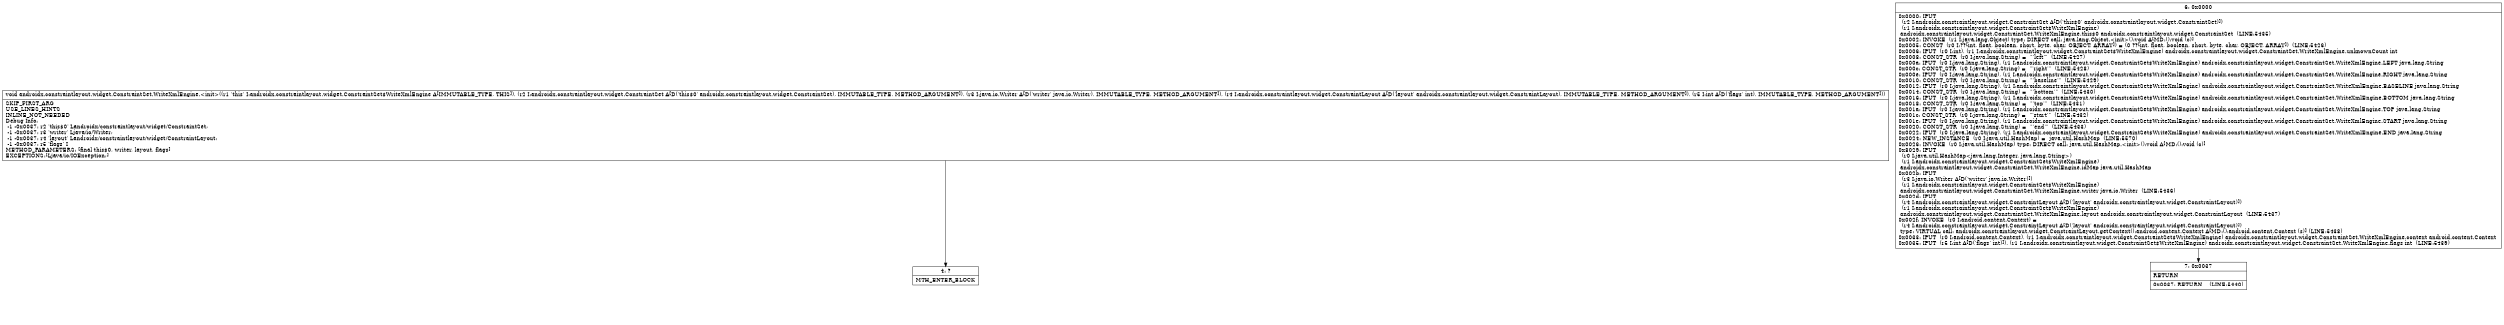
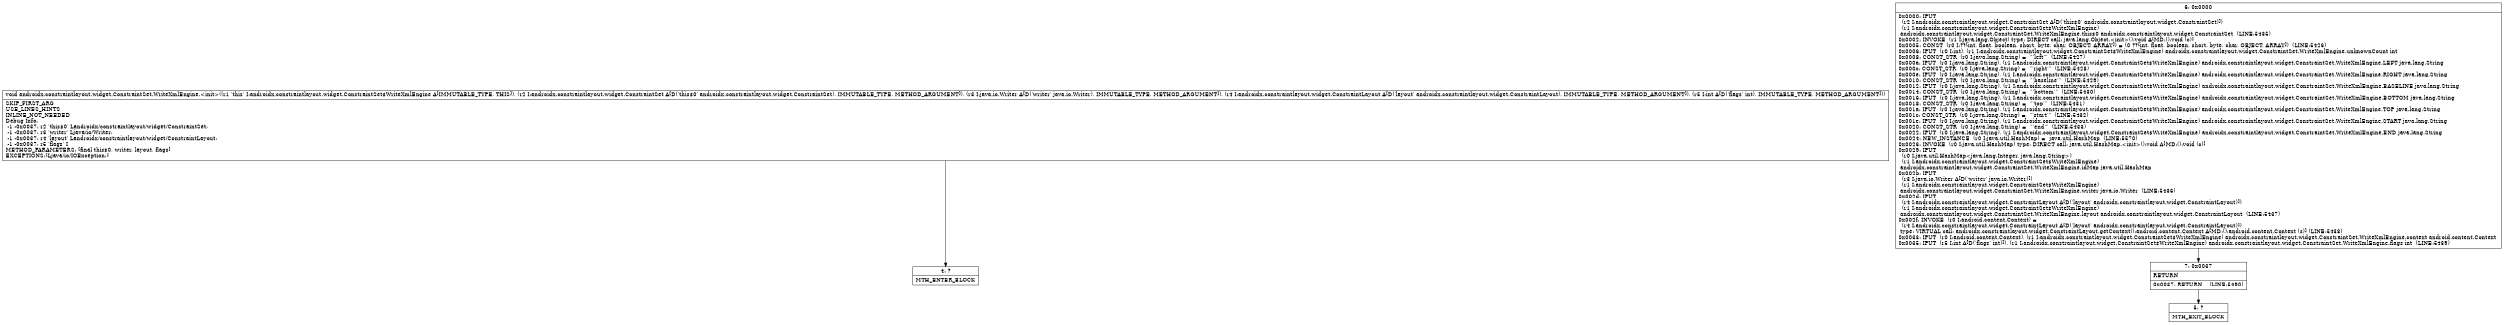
node "6: 0x0000": text "0x8029: IPUT" -> "0x0029: IPUT"
node "7: 0x0037": text "0x0037: RETURN    (LINE:5440)" -> "0x0037: RETURN    (LINE:5490)"
node "5: ?": added
